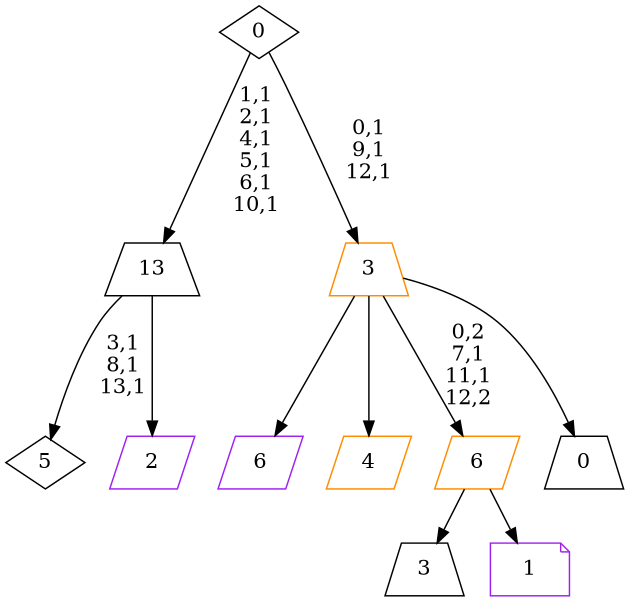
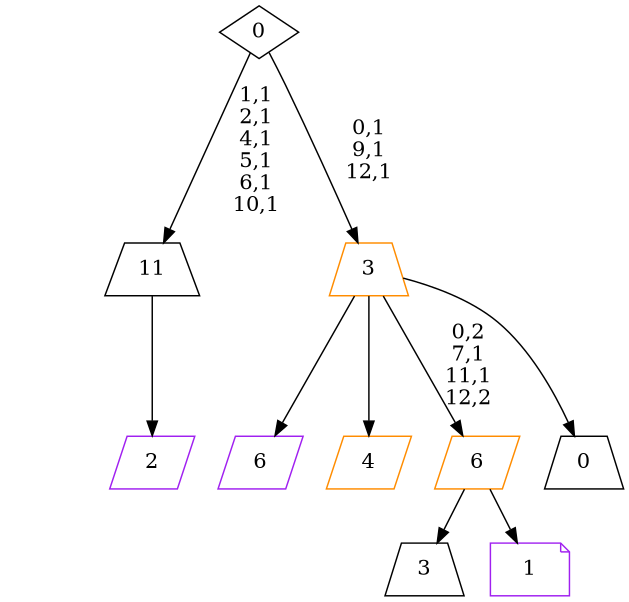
node "13": label "13" -> "11"
node "5": removed
